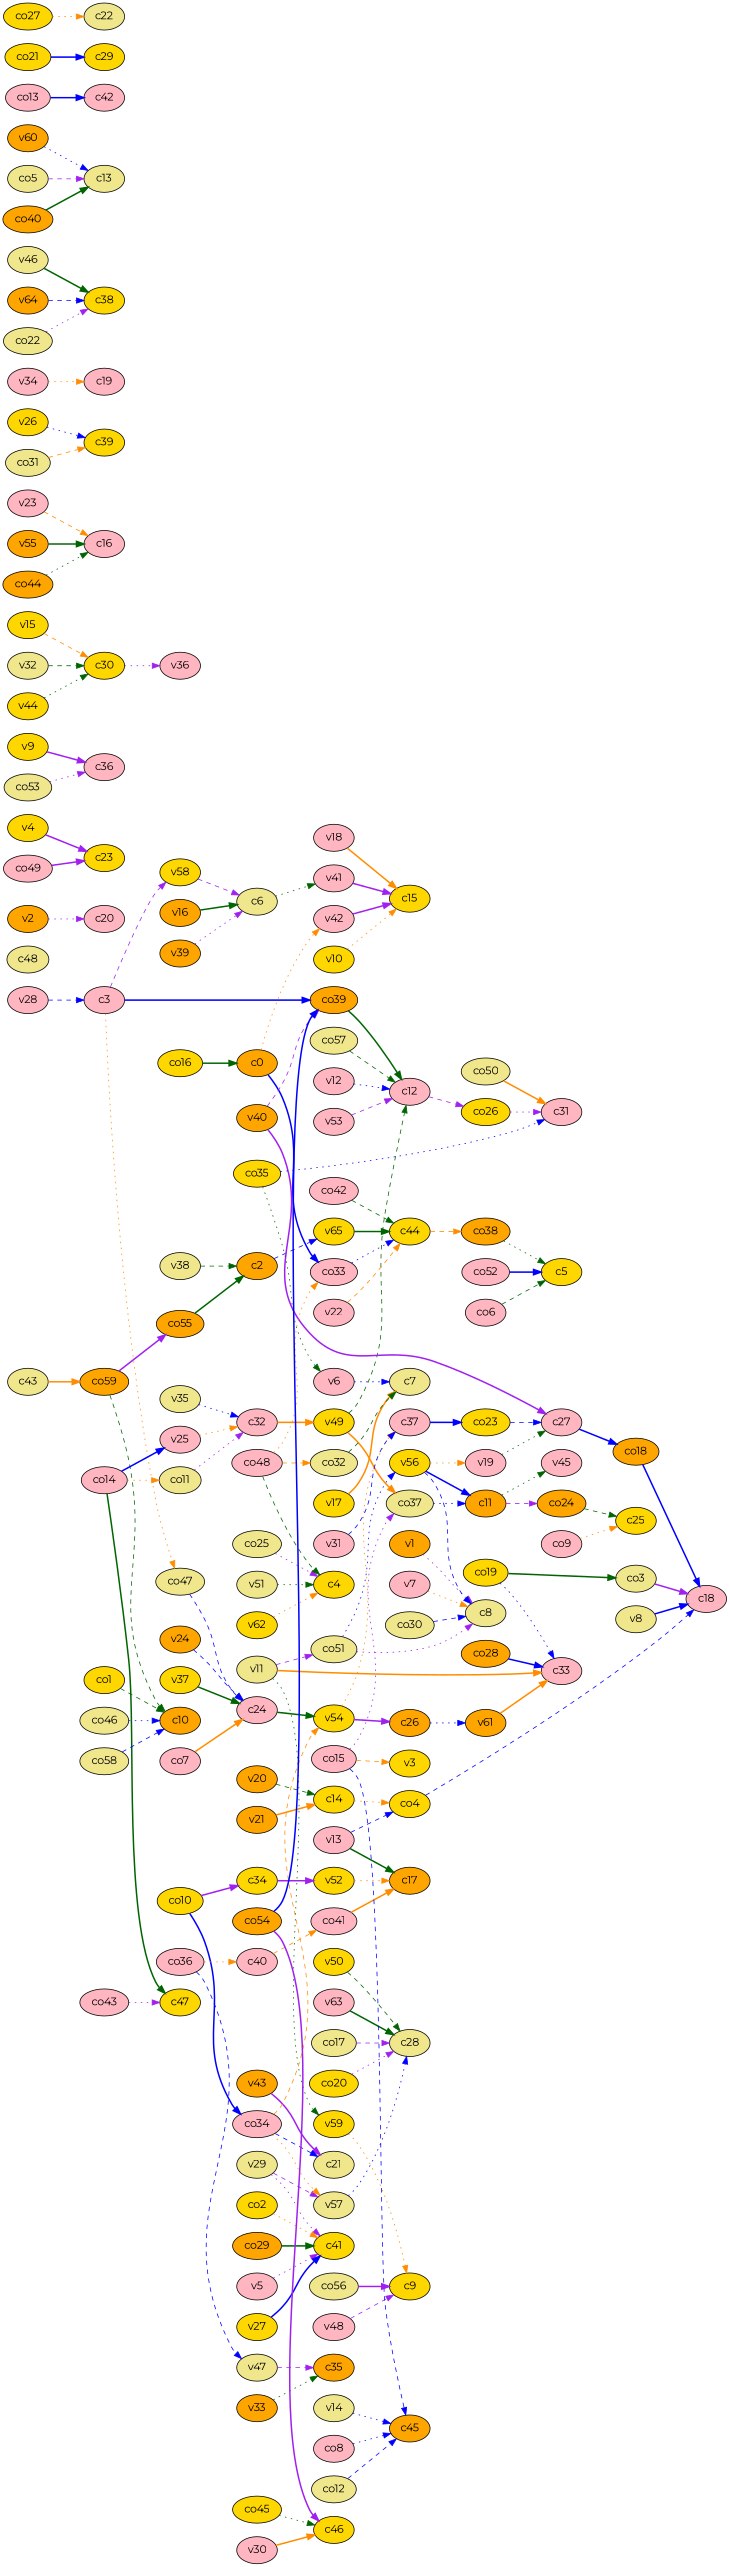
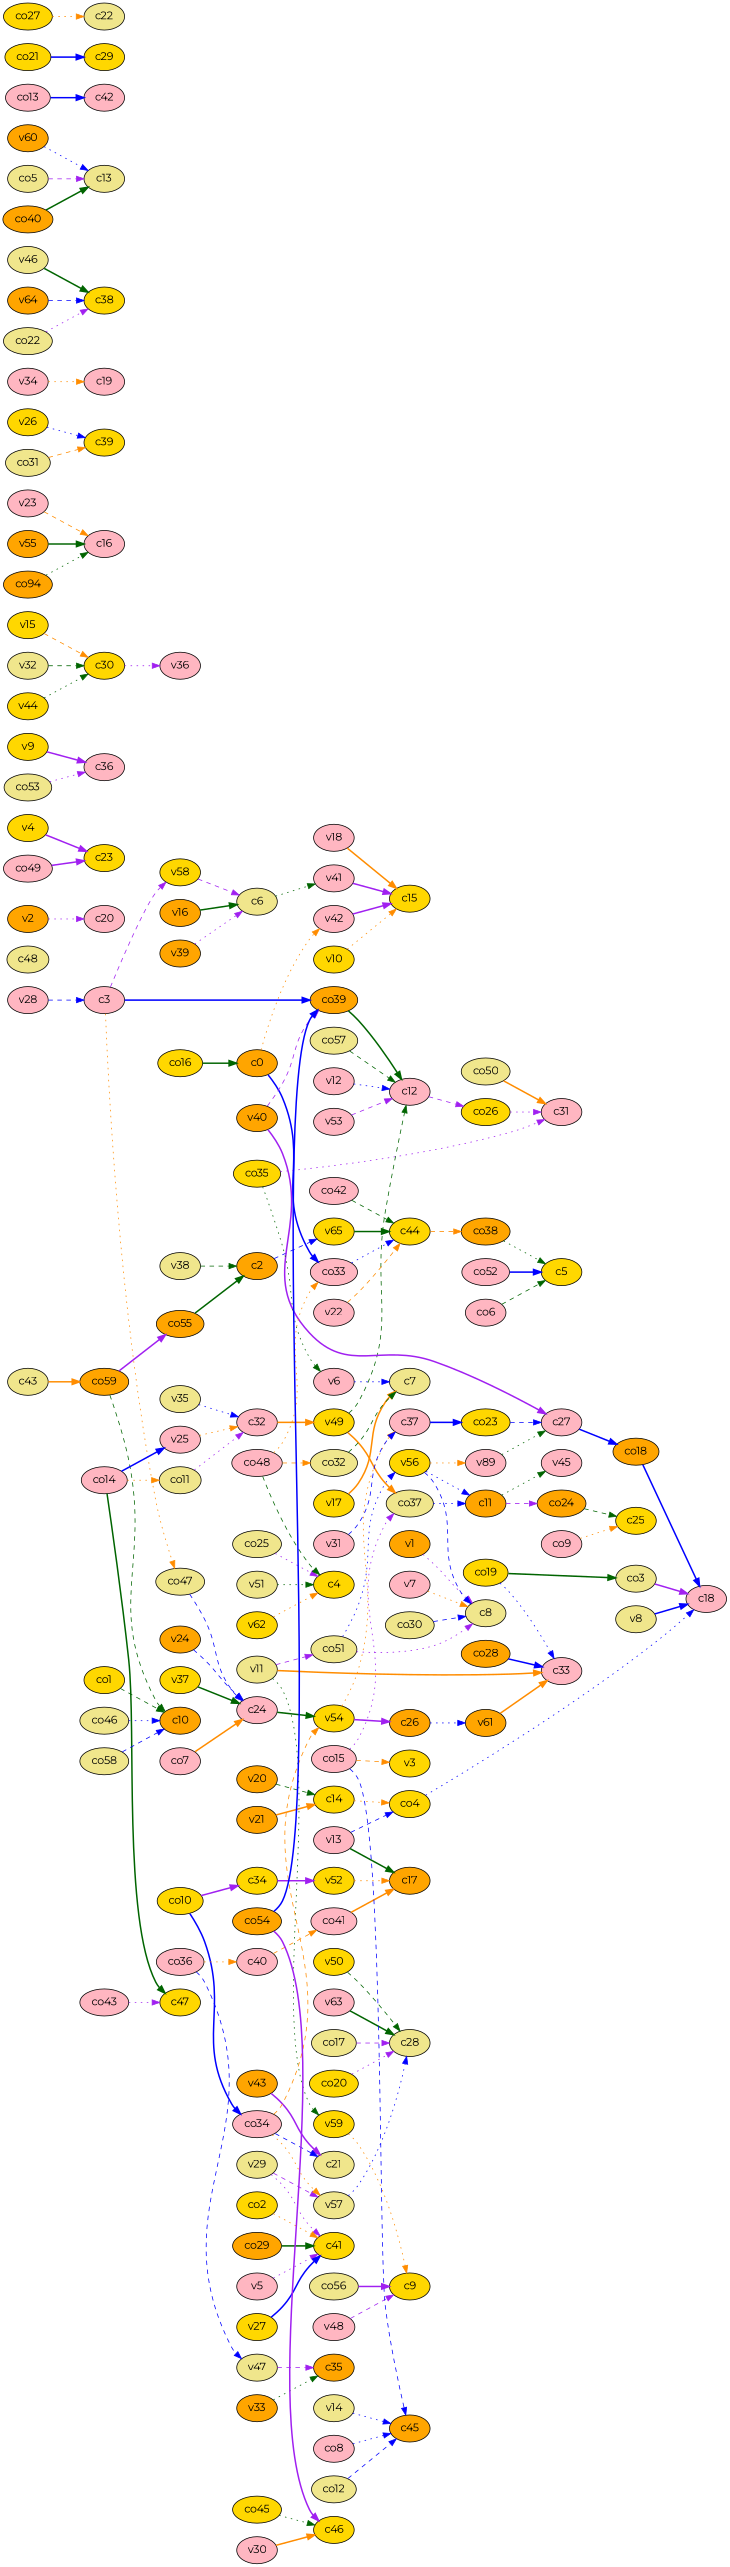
node "co44": label "co44" -> "co94"
edge "co35" -> "c31": color blue -> purple
node "v19": label "v19" -> "v89"
edge "v56" -> "c11": style bold -> dotted
edge "co4" -> "c18": style dashed -> dotted
